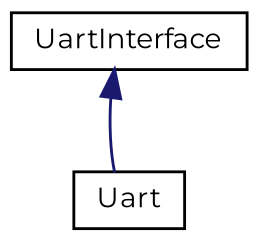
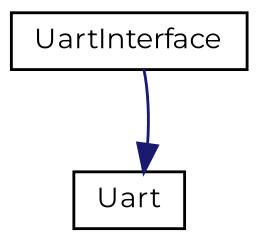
edge "Uart" -> "UartInterface": reversed
